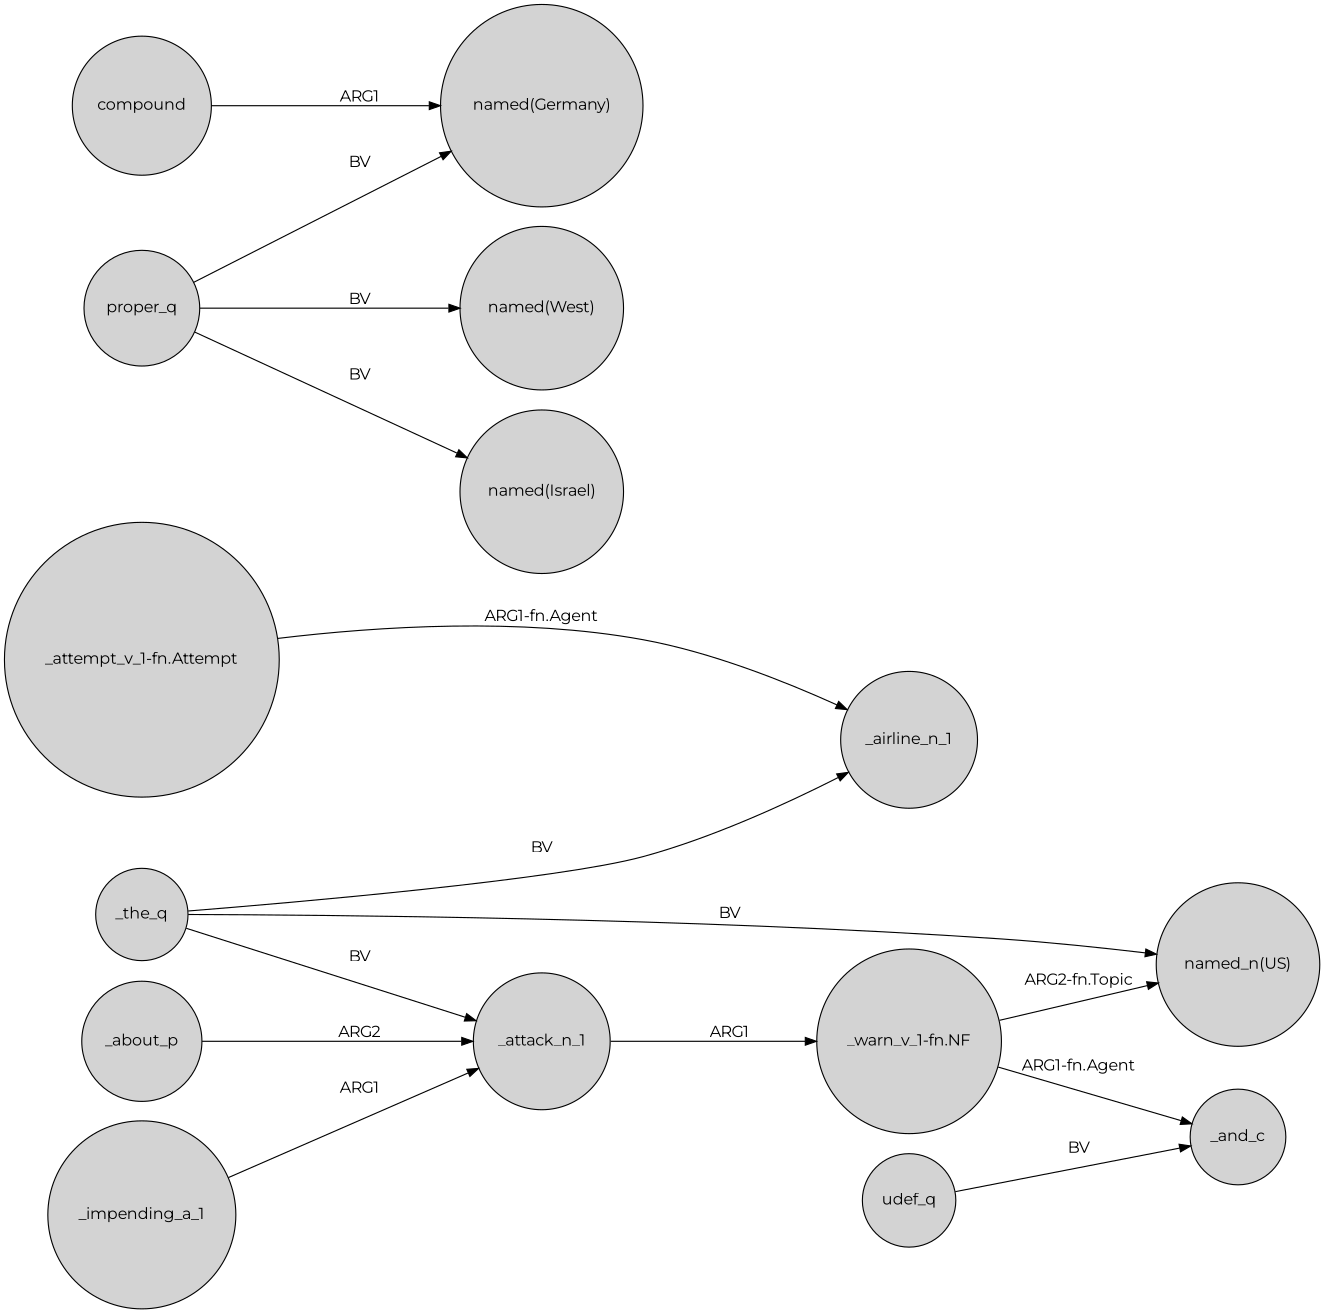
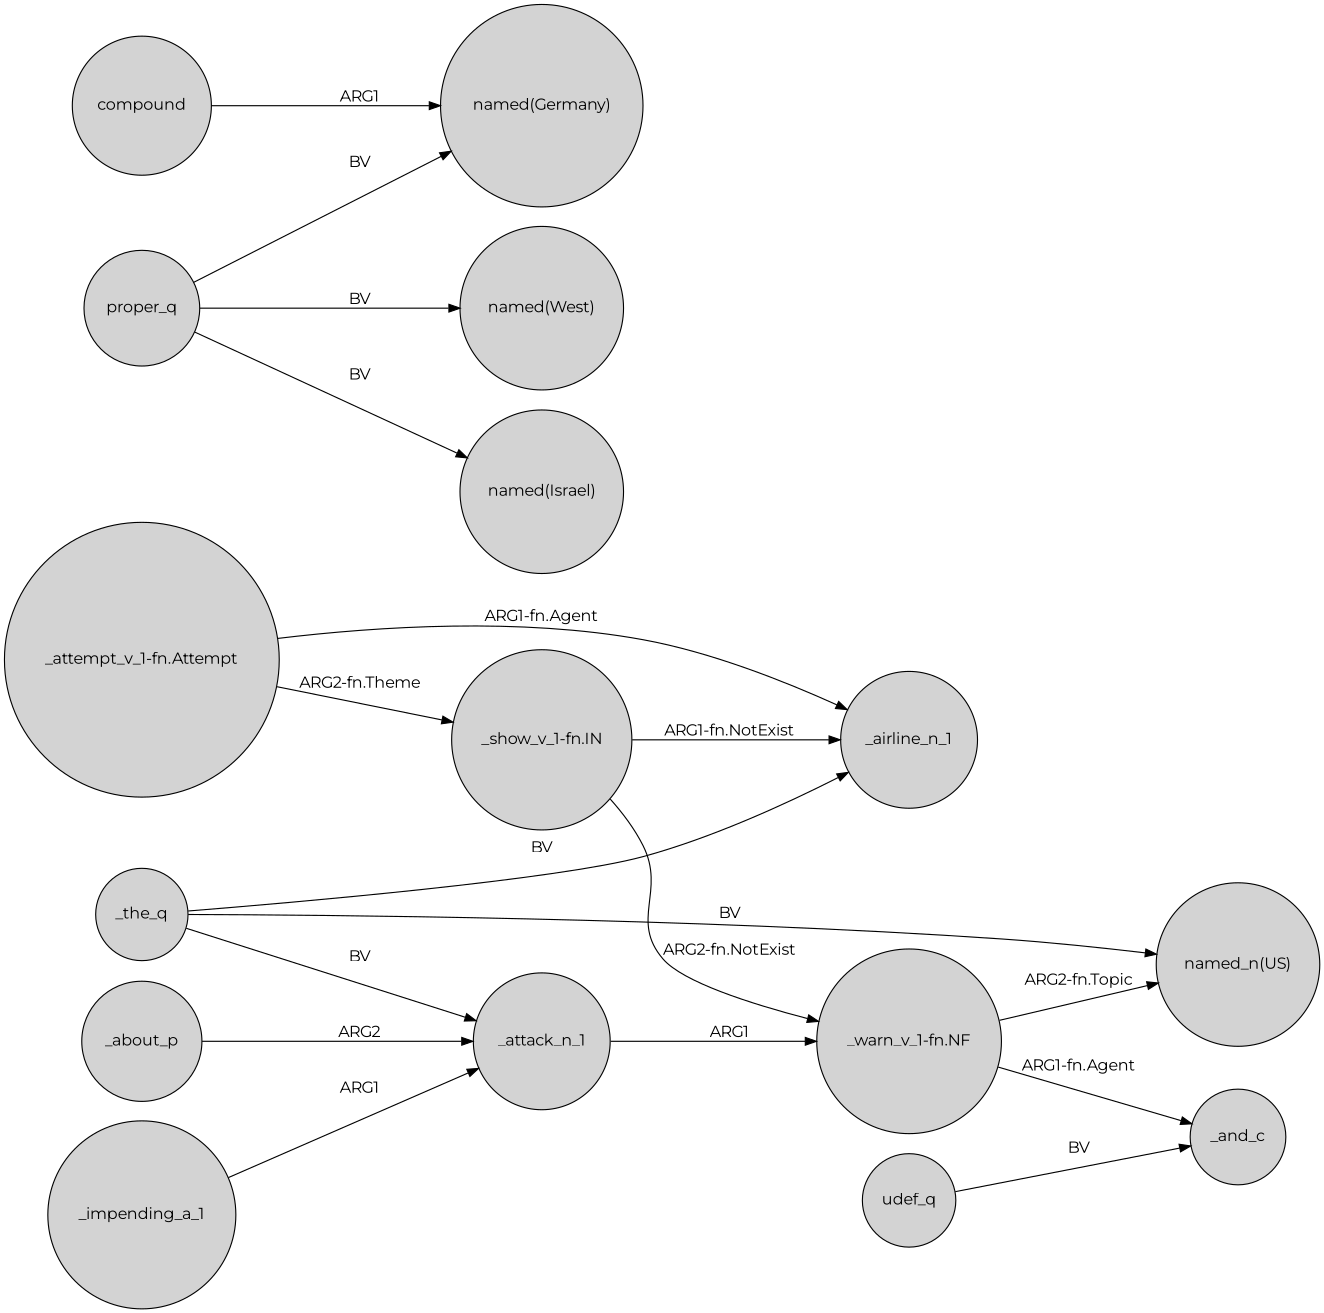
node "_show_v_1-fn.IN": added
